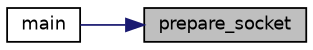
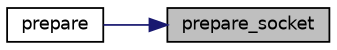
node "main": label "main" -> "prepare"
